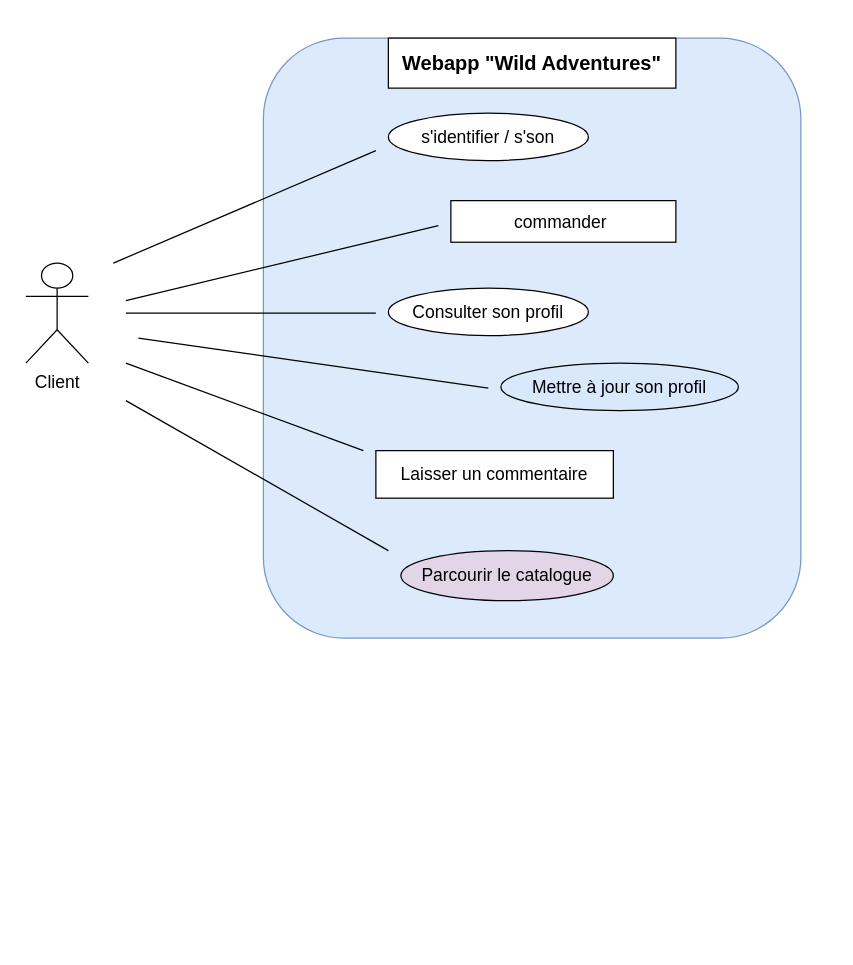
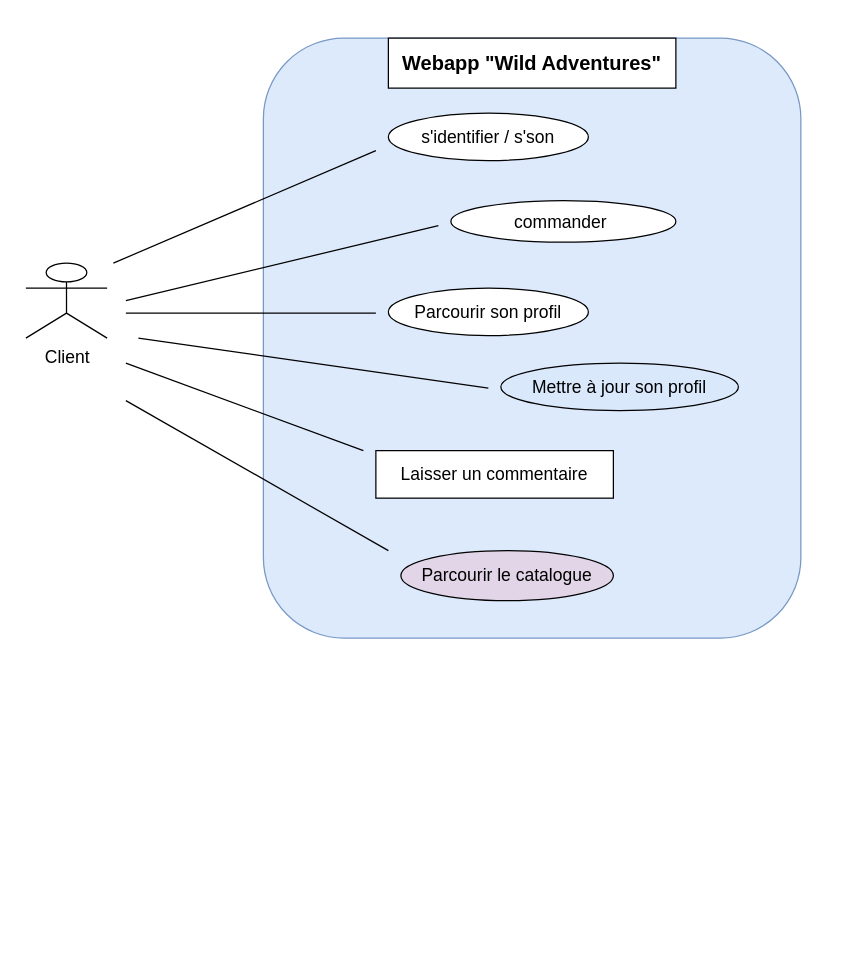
node "commander": shape rectangle -> ellipse
node "Consulter son profil": label "Consulter son profil" -> "Parcourir son profil"
node "Client": size 63x100 -> 81x75
